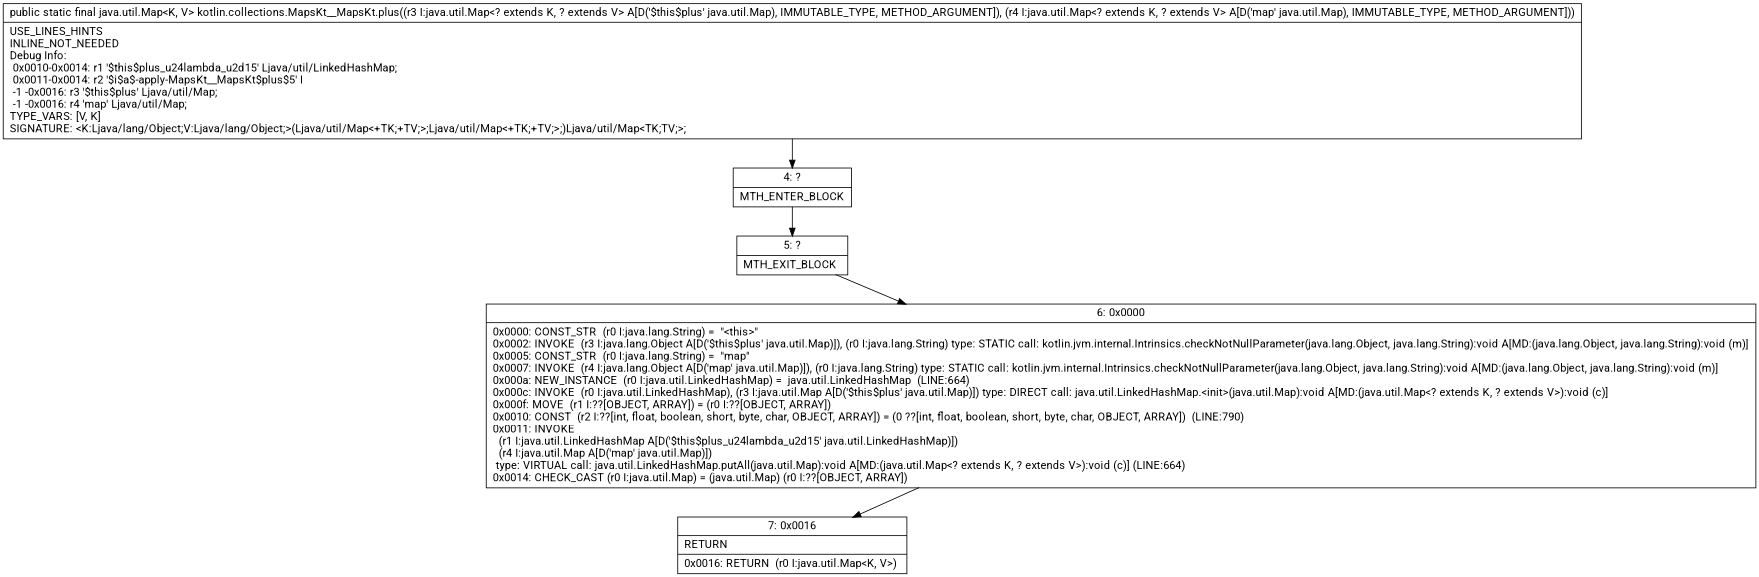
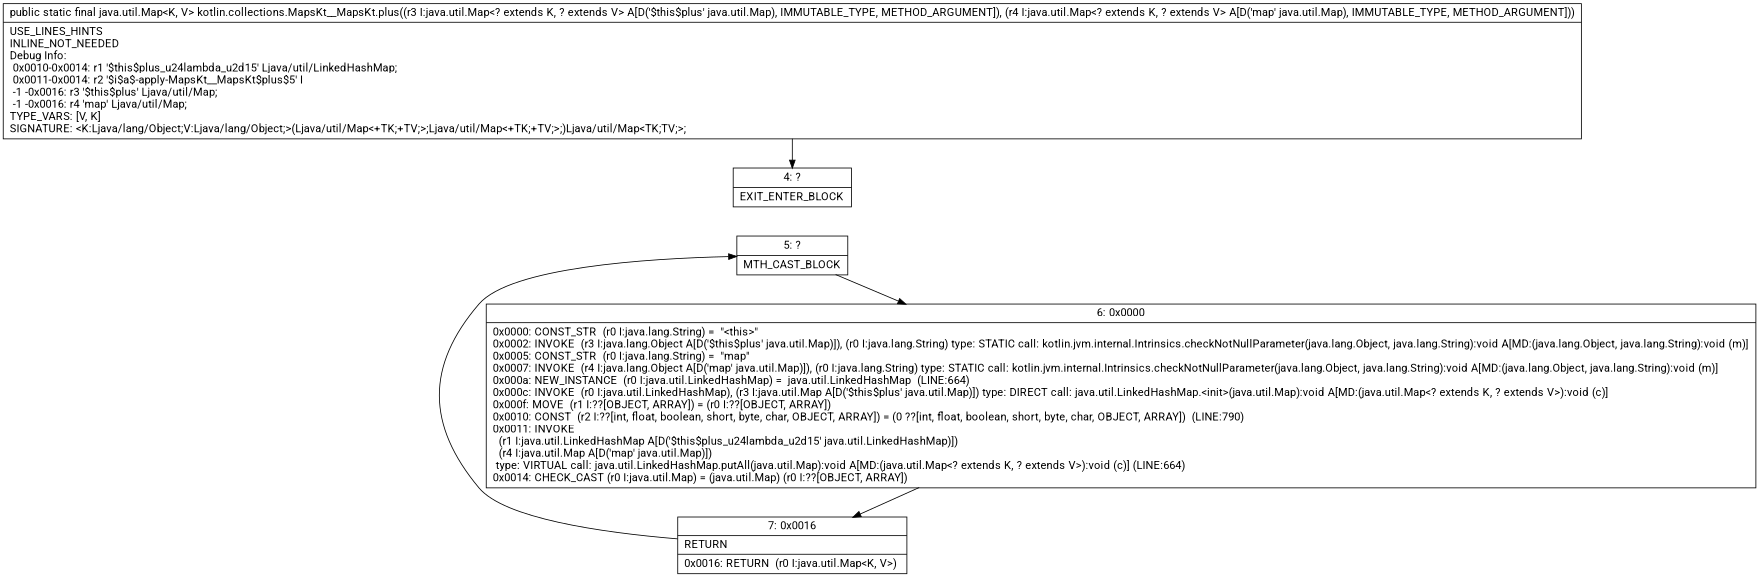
node "4: ?": text "MTH_ENTER_BLOCK" -> "EXIT_ENTER_BLOCK"
edge "4: ?" -> "5: ?": now "7: 0x0016" -> "5: ?"
node "5: ?": text "MTH_EXIT_BLOCK" -> "MTH_CAST_BLOCK"
